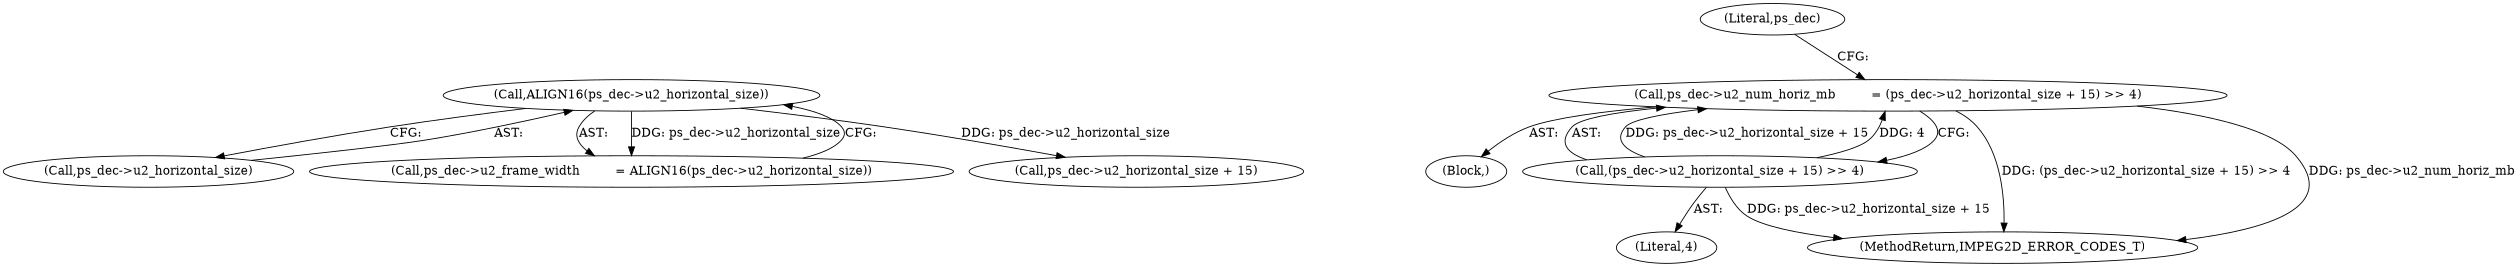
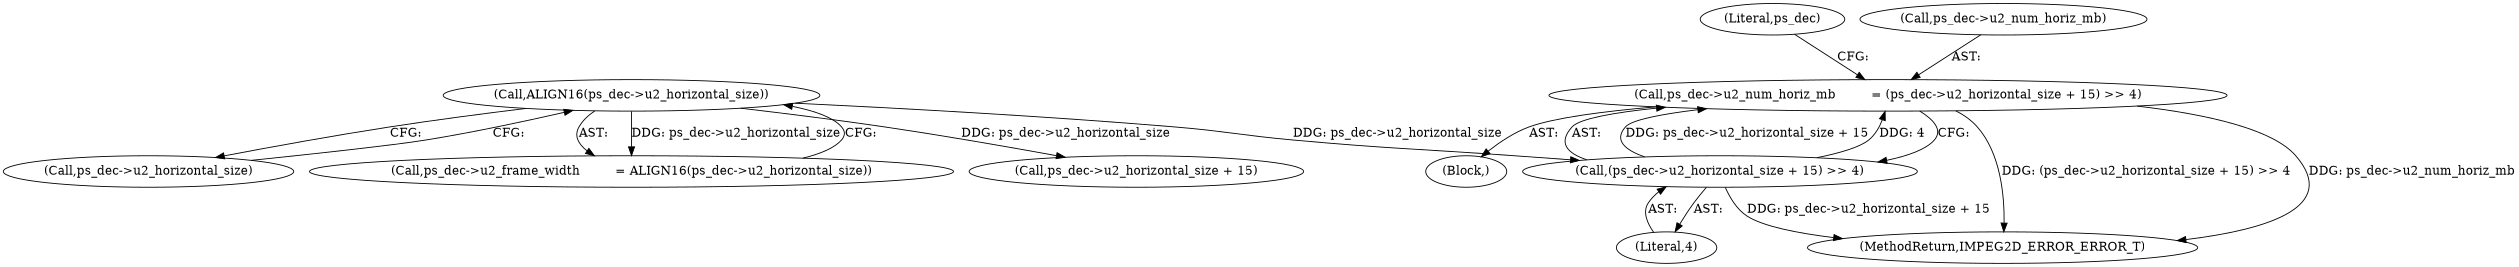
node "(Call,ps_dec->u2_num_horiz_mb)": added
edge "(Call,ALIGN16(ps_dec->u2_horizontal_size))" -> "(Call,(ps_dec->u2_horizontal_size + 15) >> 4)": added, label "DDG: ps_dec->u2_horizontal_size"
edge "(Call,ps_dec->u2_horizontal_size)" -> "(Call,ALIGN16(ps_dec->u2_horizontal_size))": label "AST: " -> "CFG: "
edge "(Literal,4)" -> "(Call,(ps_dec->u2_horizontal_size + 15) >> 4)": added, label "AST:"
node "(MethodReturn,IMPEG2D_ERROR_CODES_T)": label "(MethodReturn,IMPEG2D_ERROR_CODES_T)" -> "(MethodReturn,IMPEG2D_ERROR_ERROR_T)"
